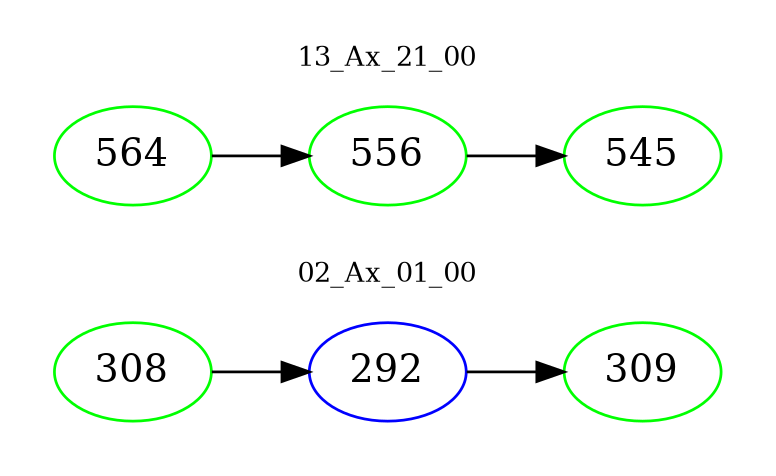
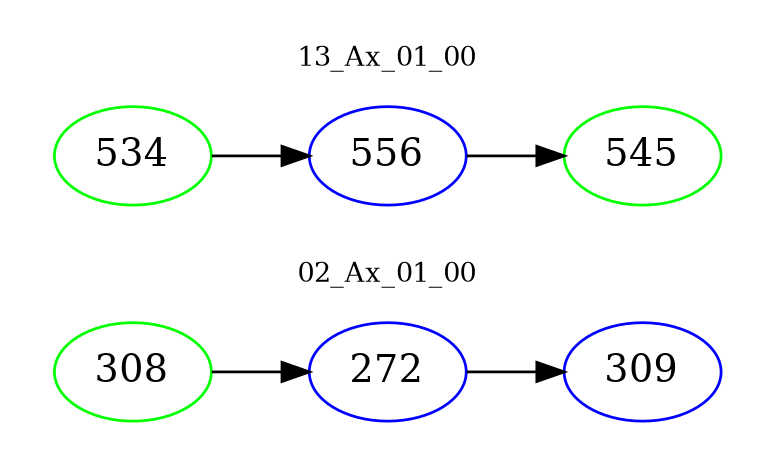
cluster "13_Ax_21_00": label "13_Ax_21_00" -> "13_Ax_01_00"
node "564": label "564" -> "534"
node "556": color green -> blue
node "292": label "292" -> "272"
node "309": color green -> blue
